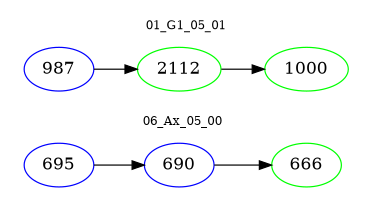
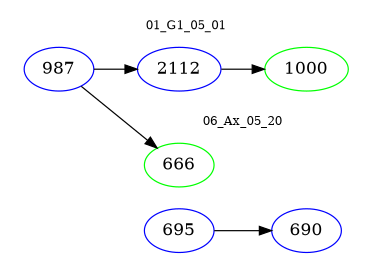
node "2112": color green -> blue
cluster "06_Ax_05_00": label "06_Ax_05_00" -> "06_Ax_05_20"
edge "690" -> "666": now "987" -> "666"
